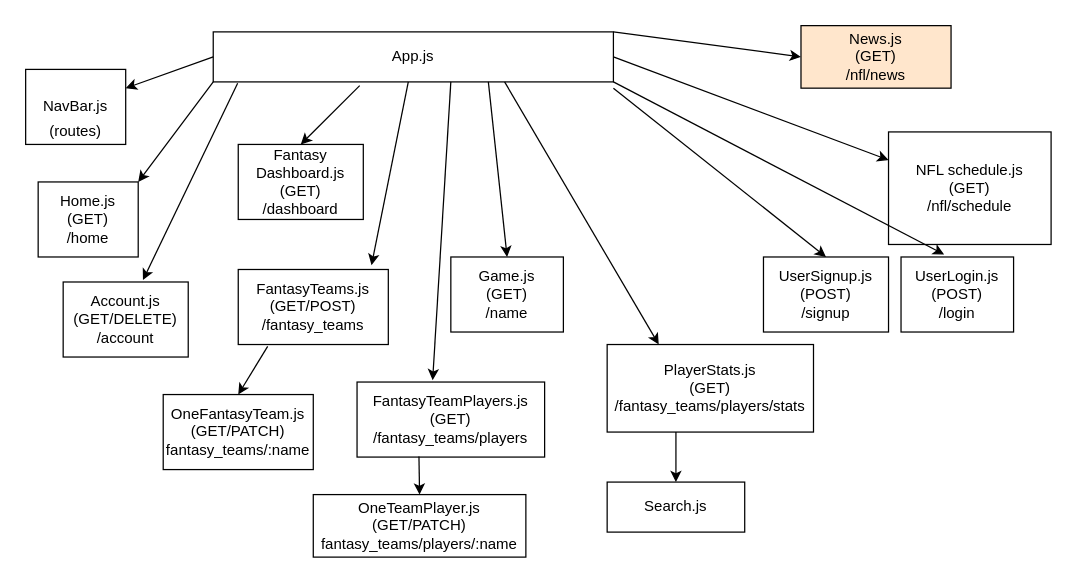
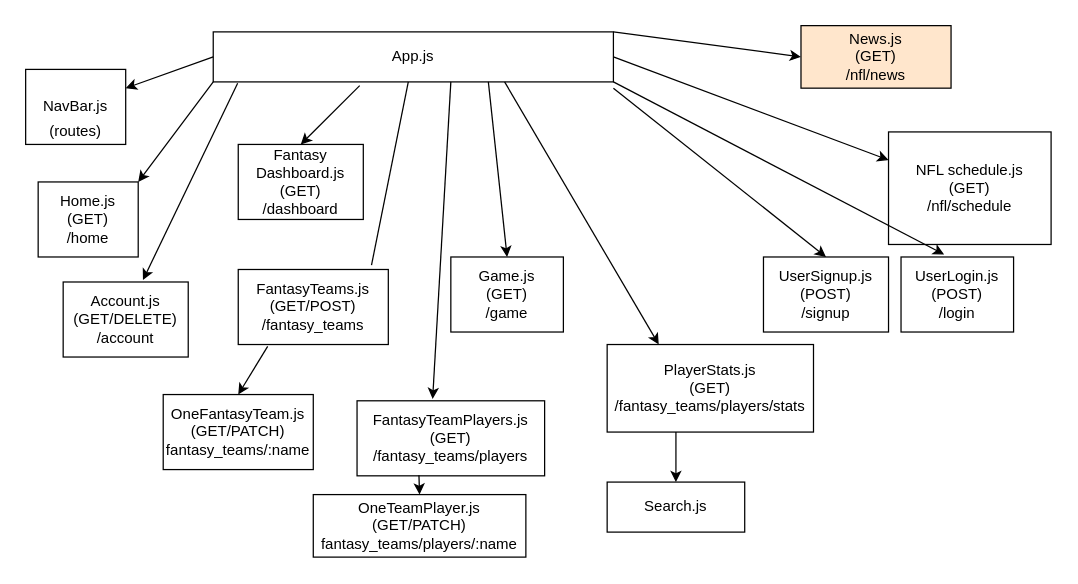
edge "App.js" -> "FantasyTeams.js (GET/POST) /fantasy_teams": arrowhead classic -> none
node "Game.js (GET) /name": label "Game.js (GET) /name" -> "Game.js (GET) /game"
node "FantasyTeamPlayers.js (GET) /fantasy_teams/players": moved (451, 419) -> (451, 438)
